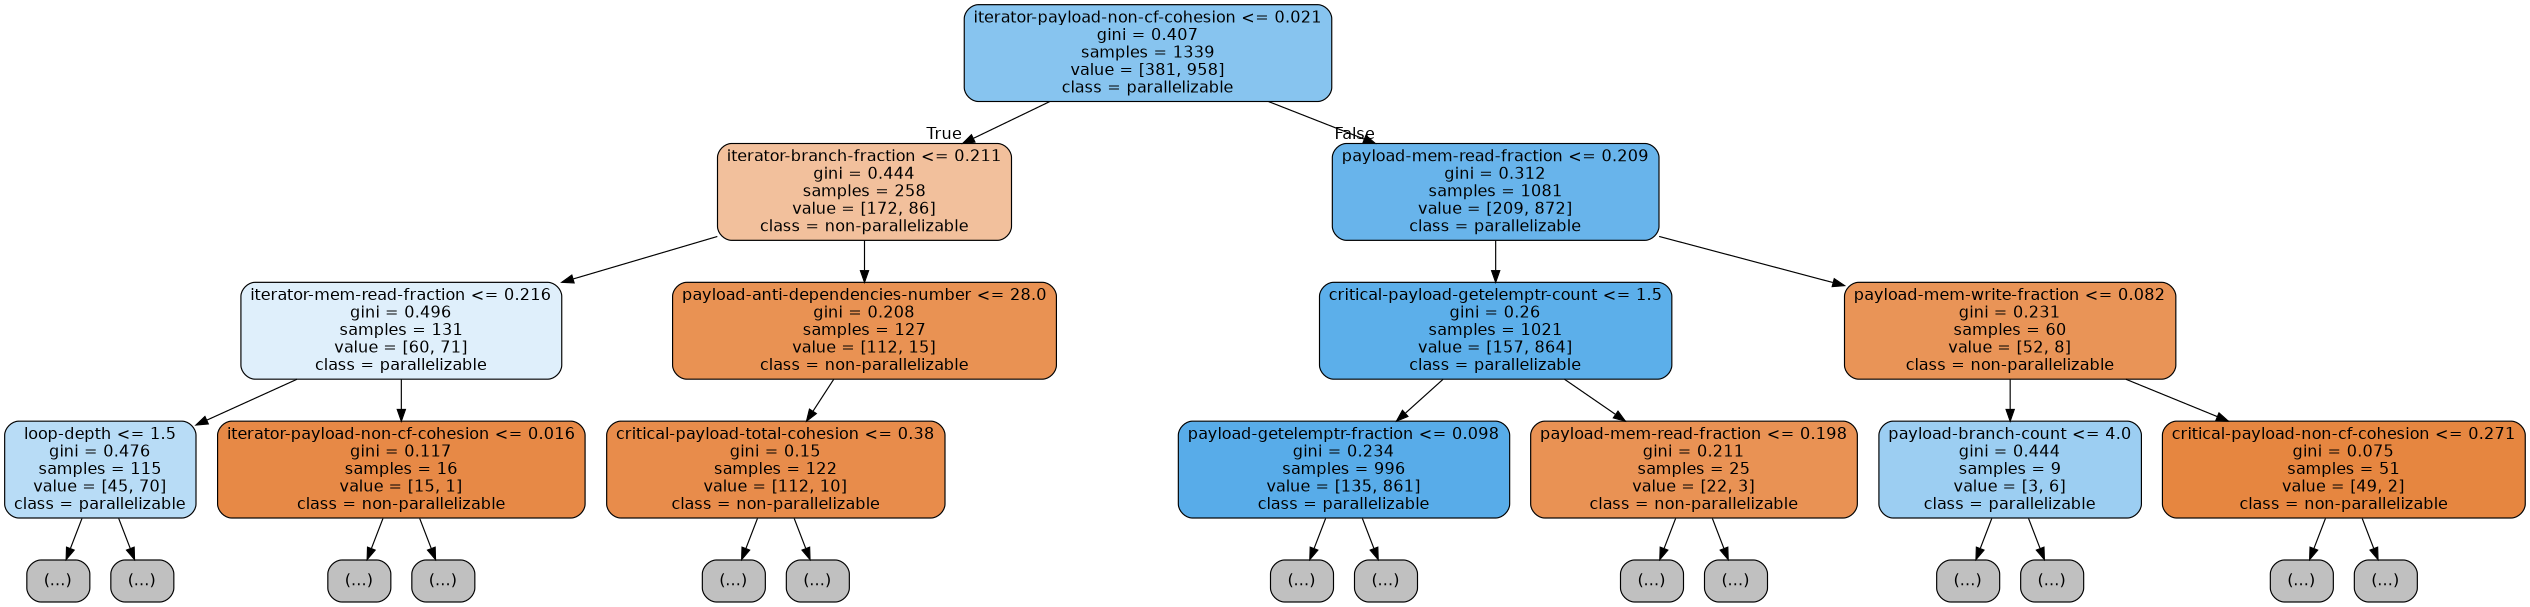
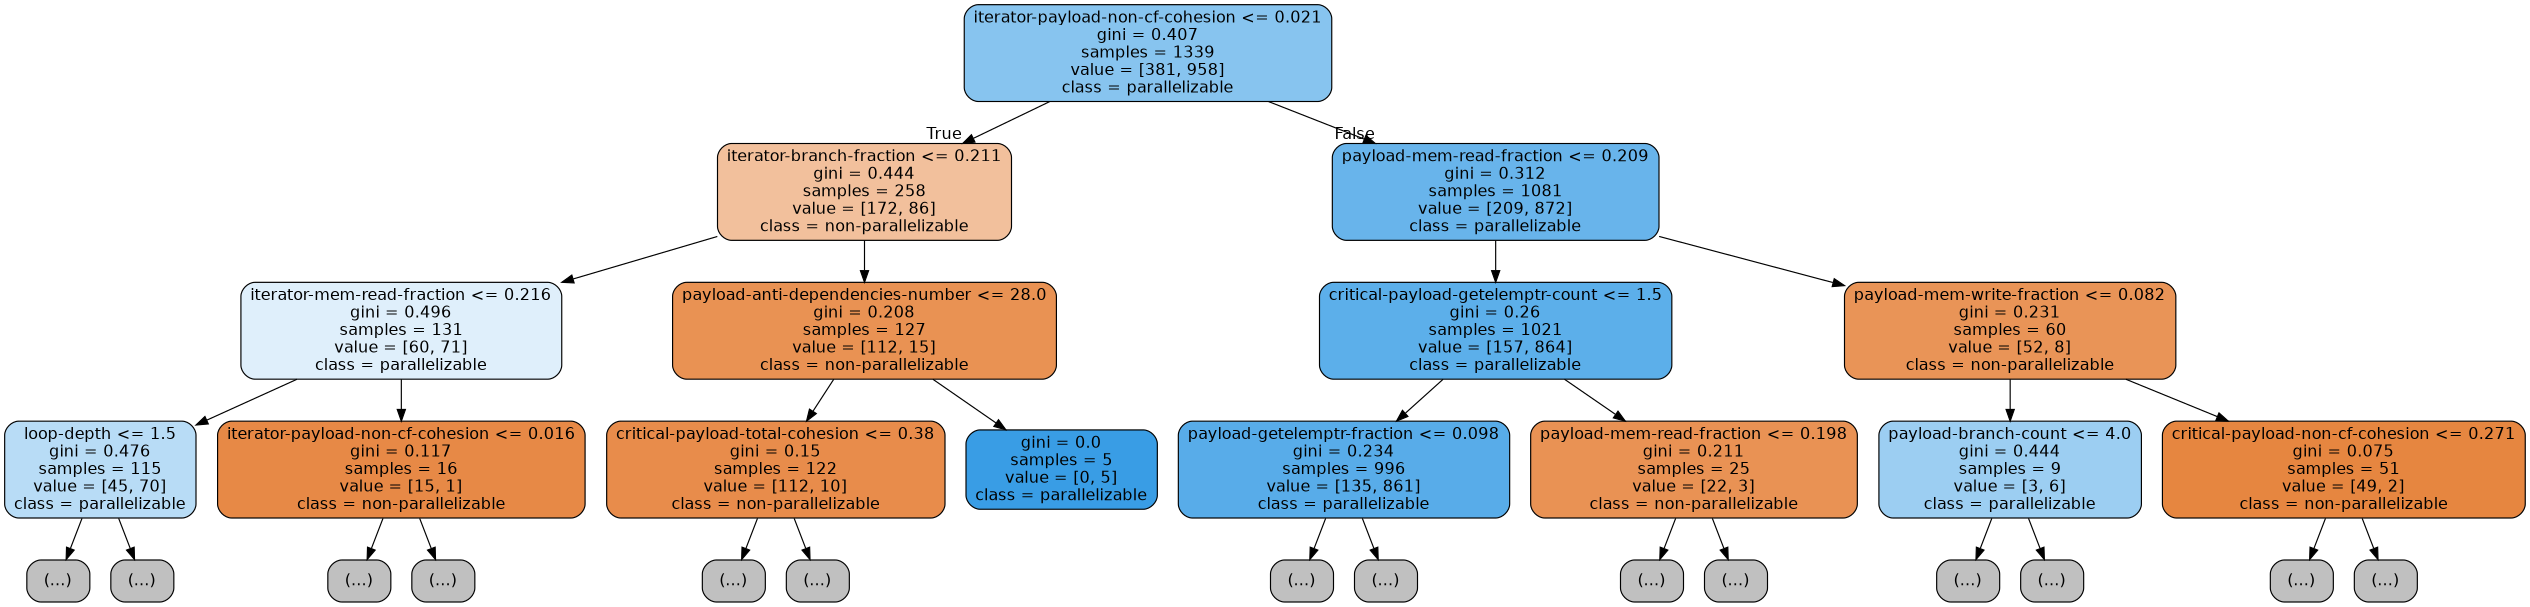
node "gini = 0.0 samples = 5 value = [0, 5] class = parallelizable": added
